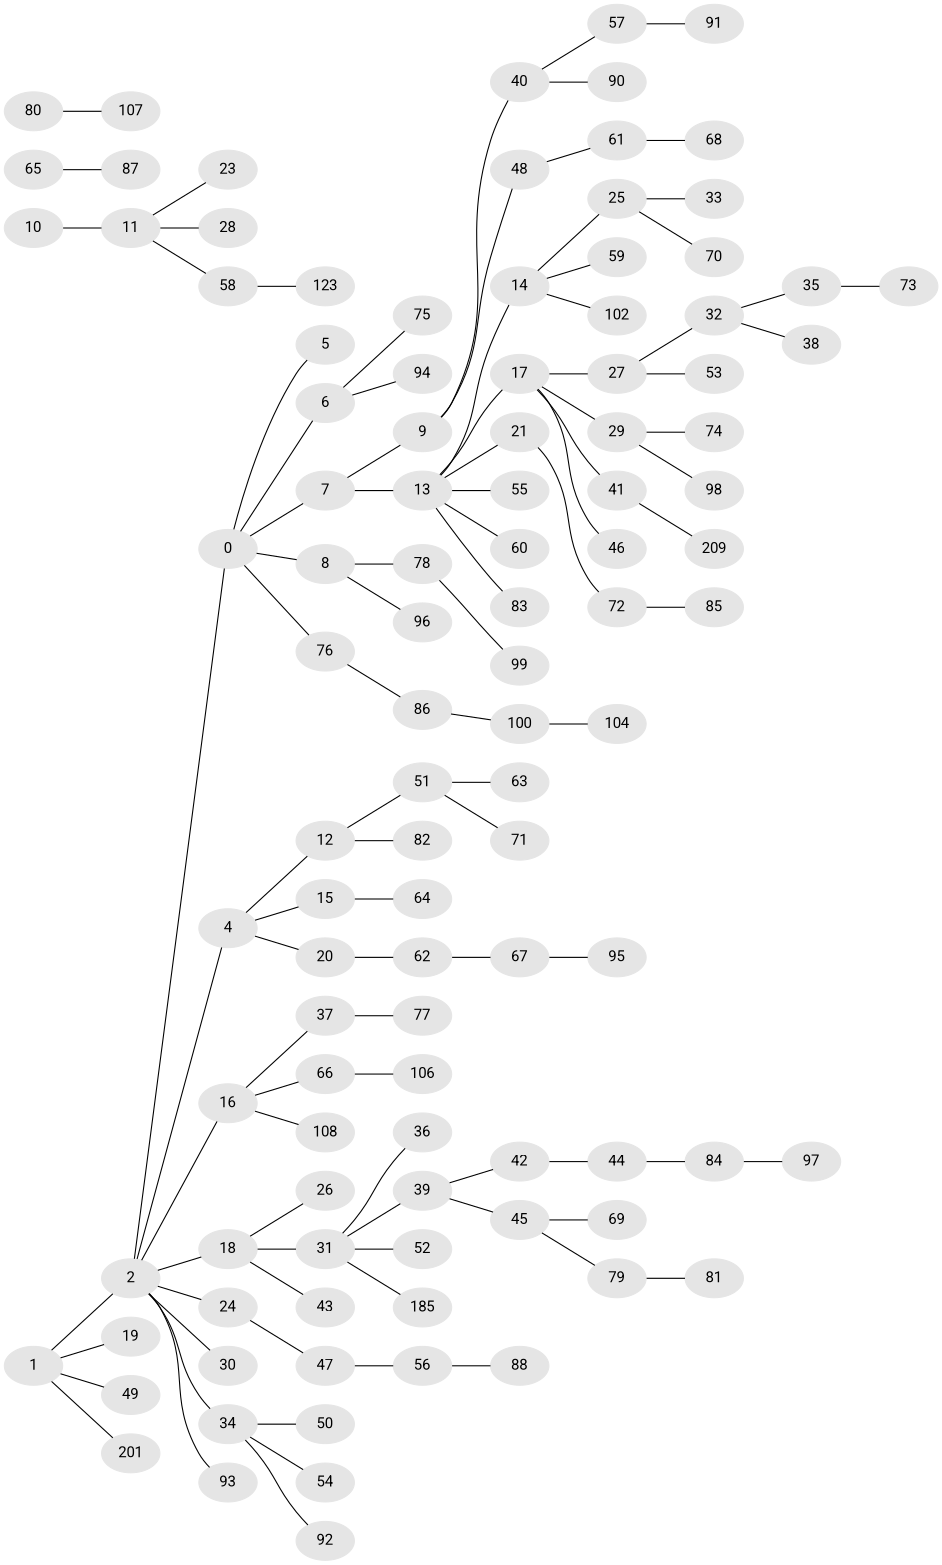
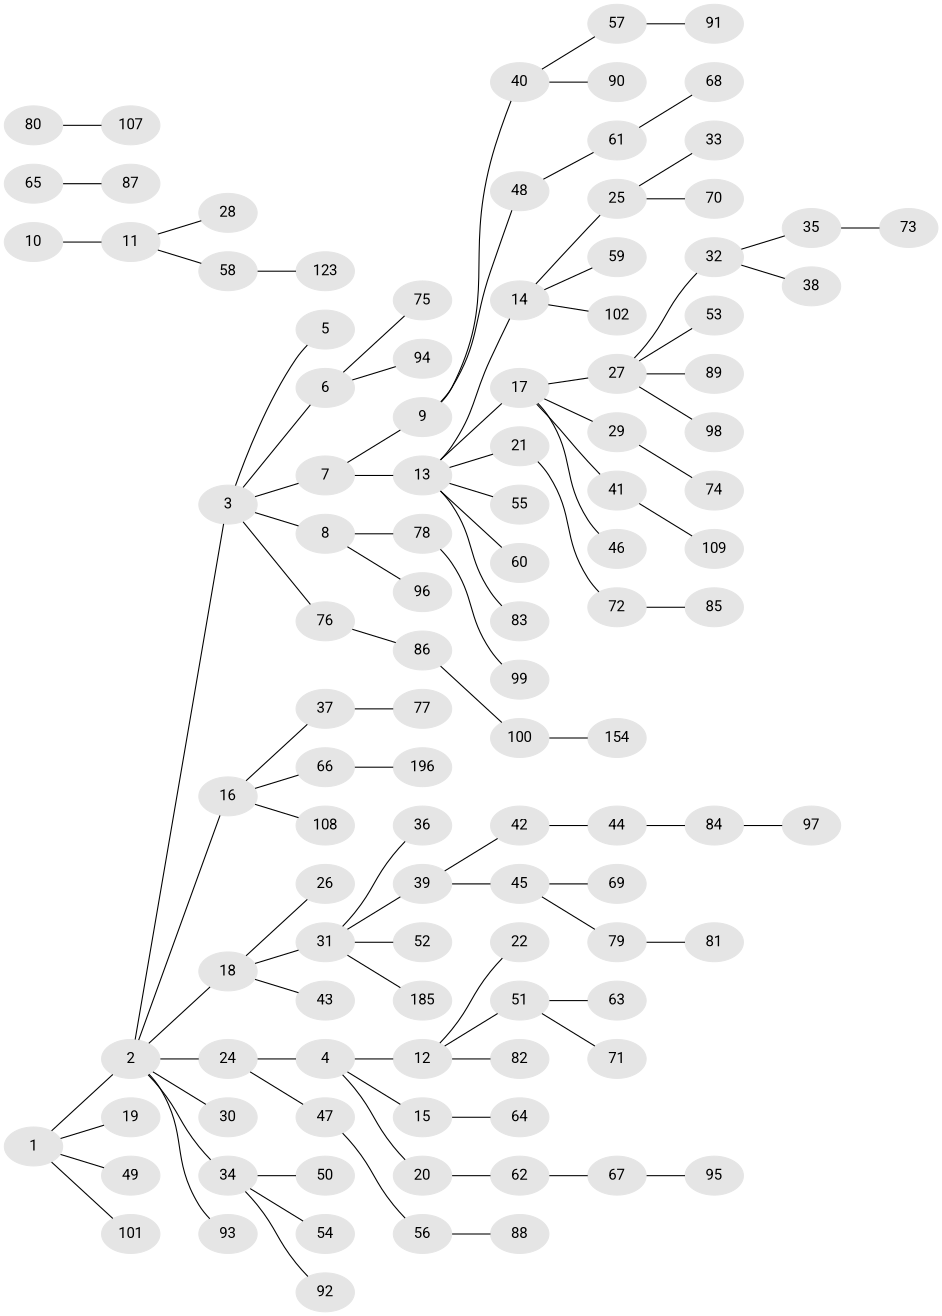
node "23": removed
node "89": added
edge "29" -- "98": now "27" -- "98"
node "0": label "0" -> "3"
node "209": label "209" -> "109"
node "104": label "104" -> "154"
node "22": added
node "106": label "106" -> "196"
edge "4" -- "2": now "4" -- "24"
node "201": label "201" -> "101"
